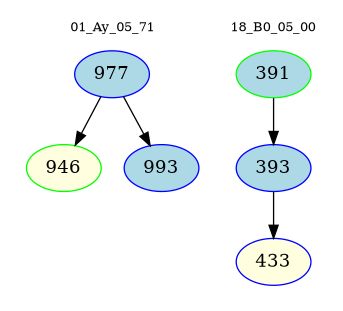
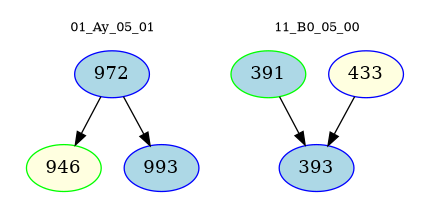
cluster "01_Ay_05_71": label "01_Ay_05_71" -> "01_Ay_05_01"
cluster "18_B0_05_00": label "18_B0_05_00" -> "11_B0_05_00"
node "977": label "977" -> "972"
edge "393" -> "433": reversed
